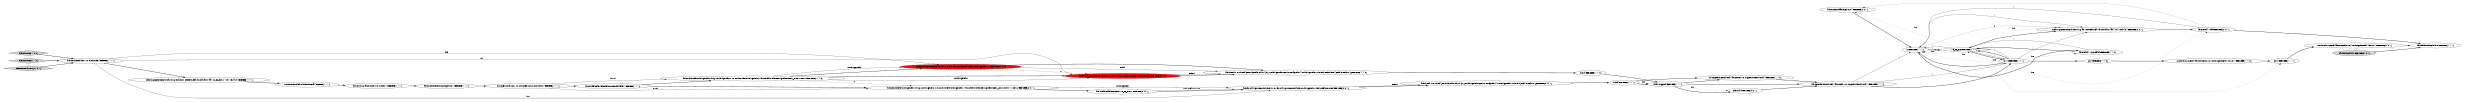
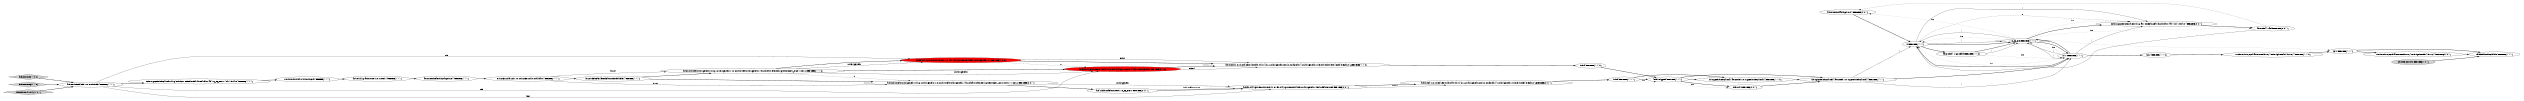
edge "filesCreated(i( = file.f0@@@34@@@['0', '0', '1']" -> "hdfs.delete(bootstrap.f0,false)@@@39@@@['1', '1', '1']": now "t.join()@@@37@@@['1', '1', '1']" -> "hdfs.delete(bootstrap.f0,false)@@@39@@@['1', '1', '1']"
edge "int i = 0@@@30@@@['1', '1', '1']" -> "filesCreated(i( = ignoredFile.f0@@@34@@@['1', '1', '0']": reversed
node "t.join()@@@36@@@['1', '1', '0']": shape diamond -> ellipse
